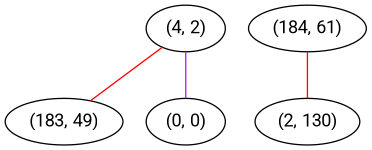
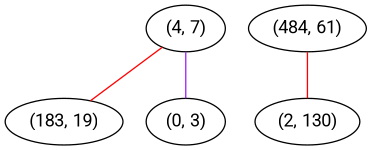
node "(4, 2)": label "(4, 2)" -> "(4, 7)"
node "(184, 61)": label "(184, 61)" -> "(484, 61)"
node "(183, 49)": label "(183, 49)" -> "(183, 19)"
node "(0, 0)": label "(0, 0)" -> "(0, 3)"
